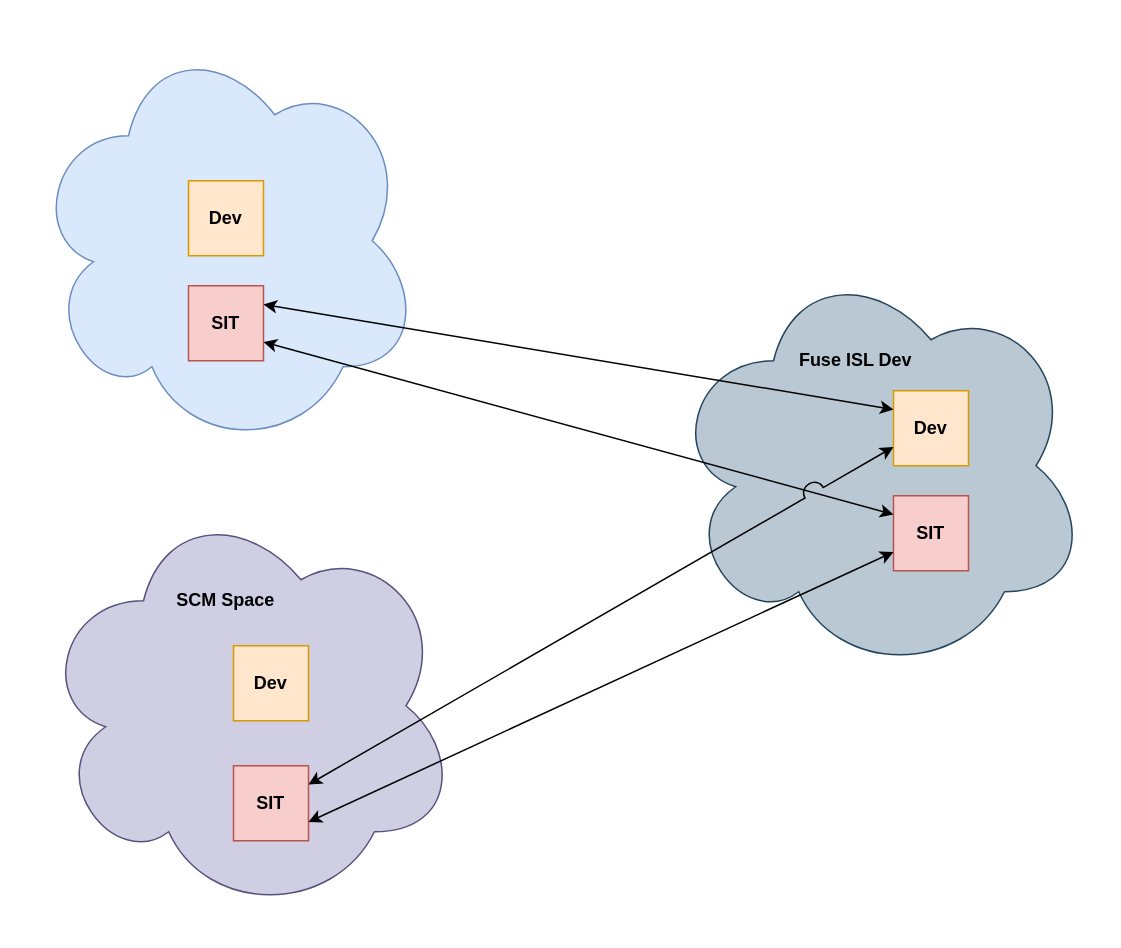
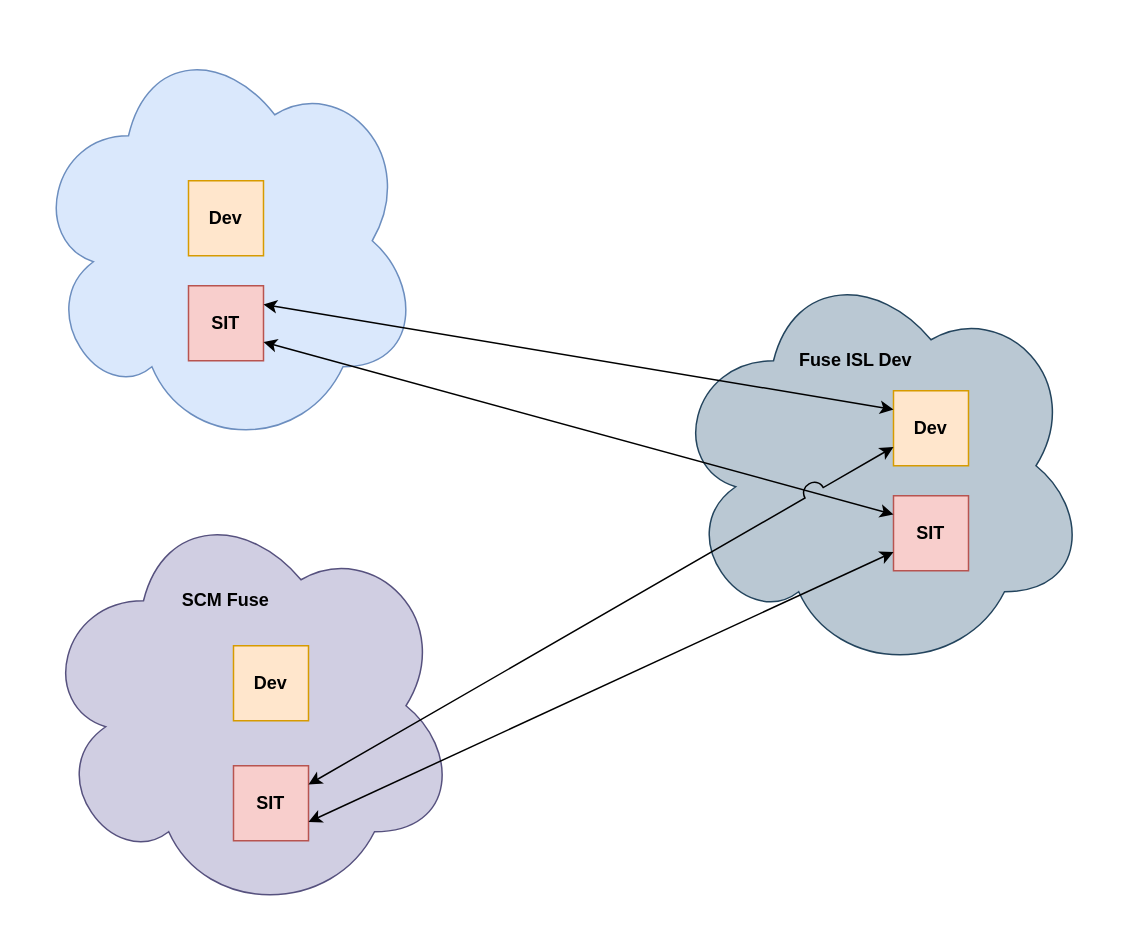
node "SCM Space": label "SCM Space" -> "SCM Fuse"
